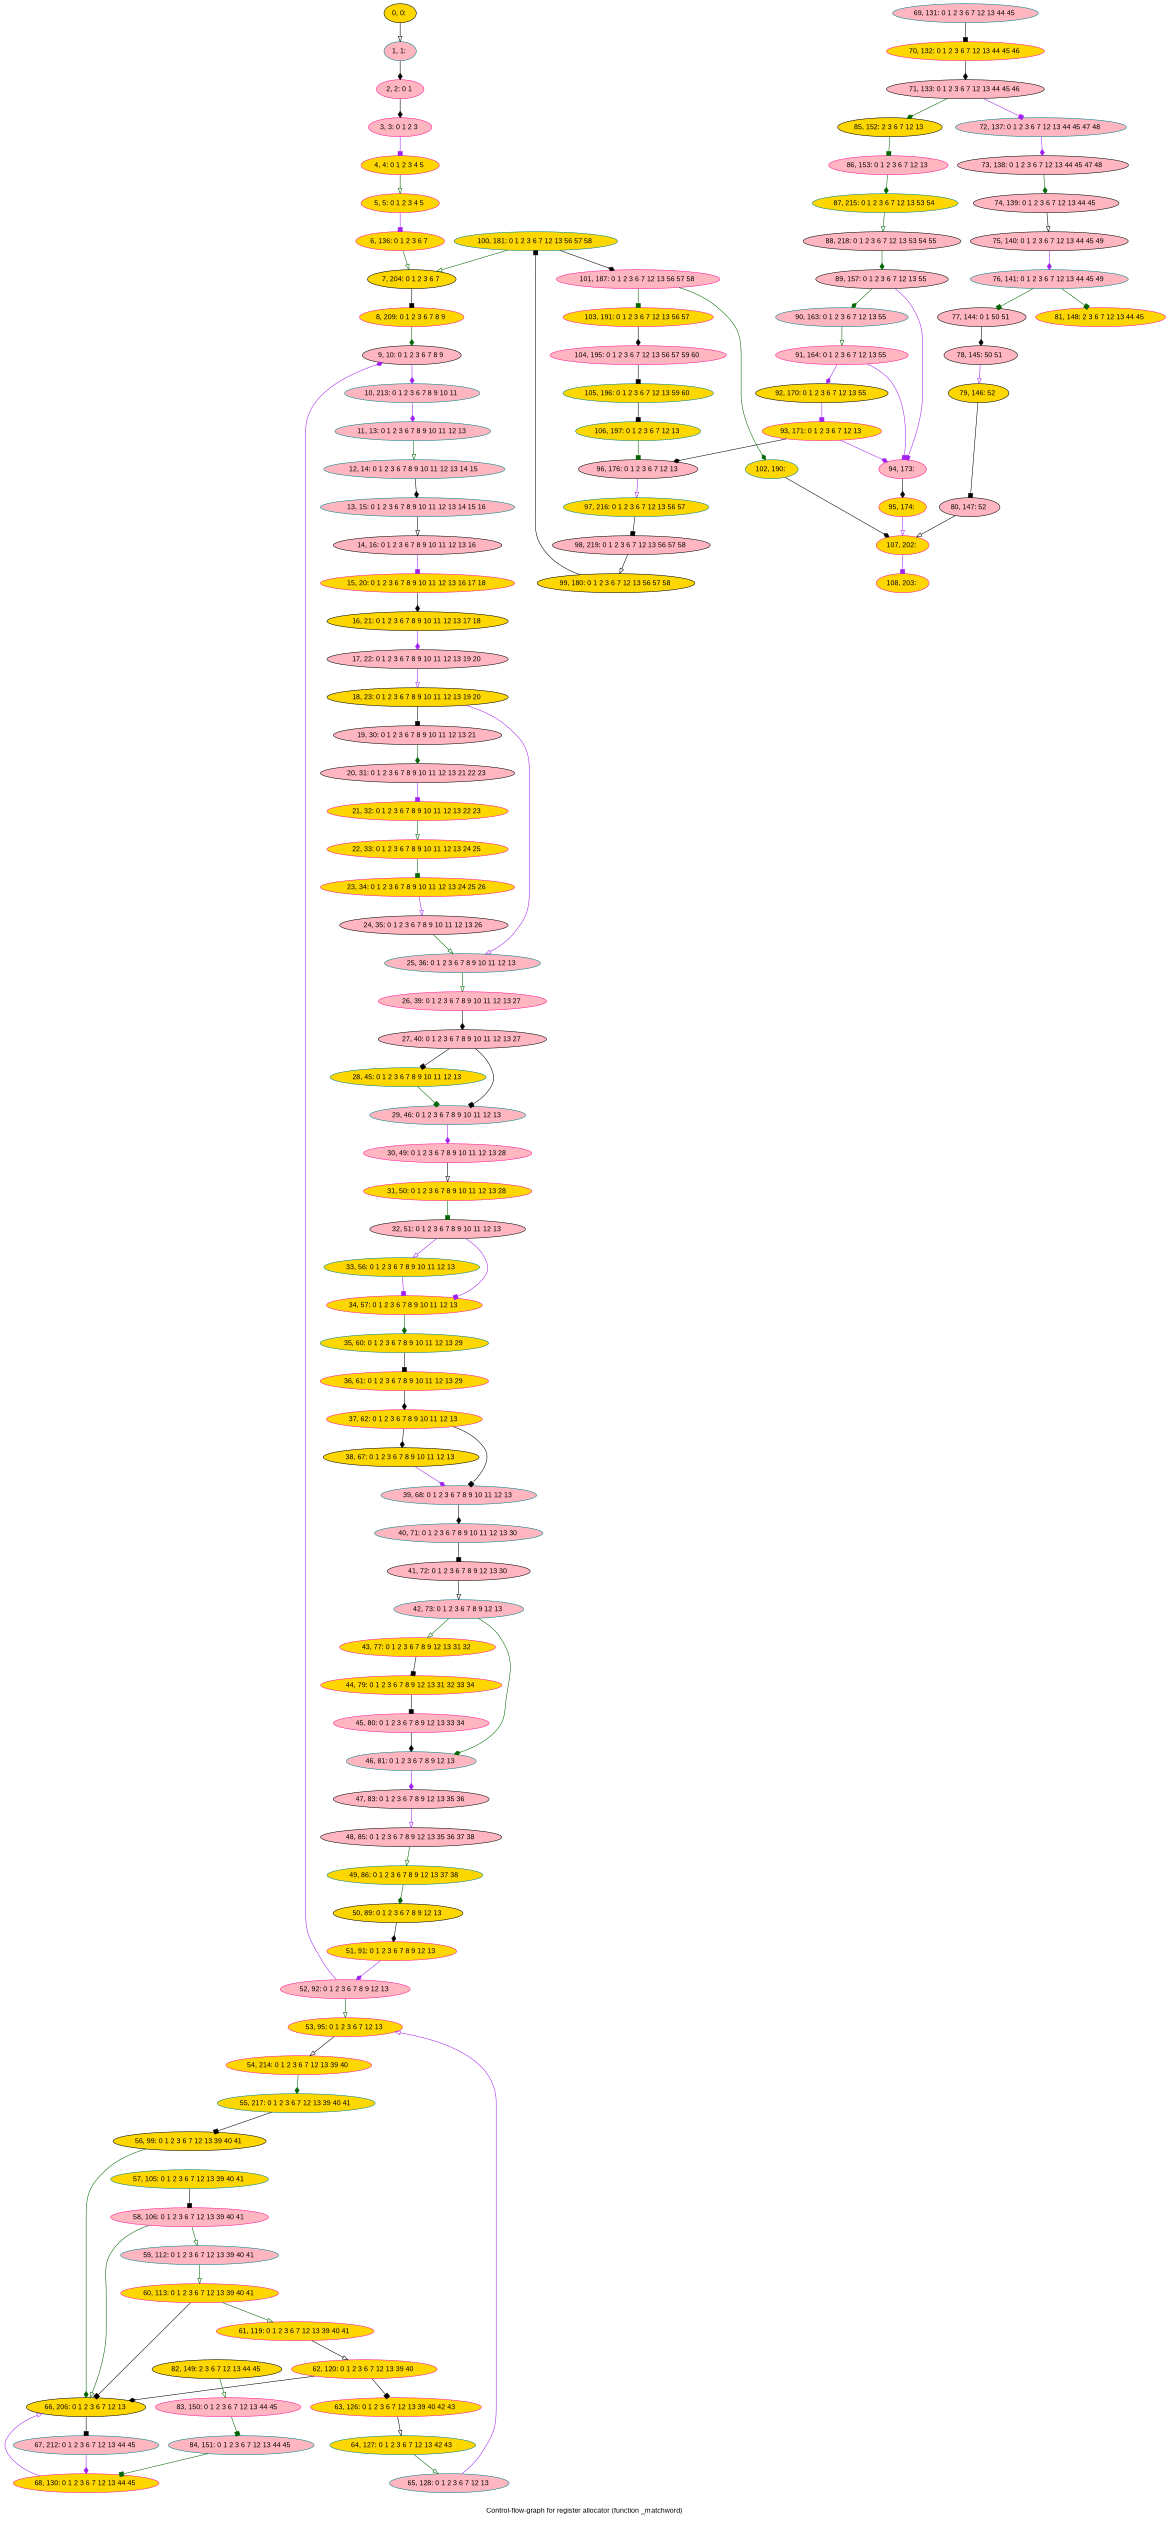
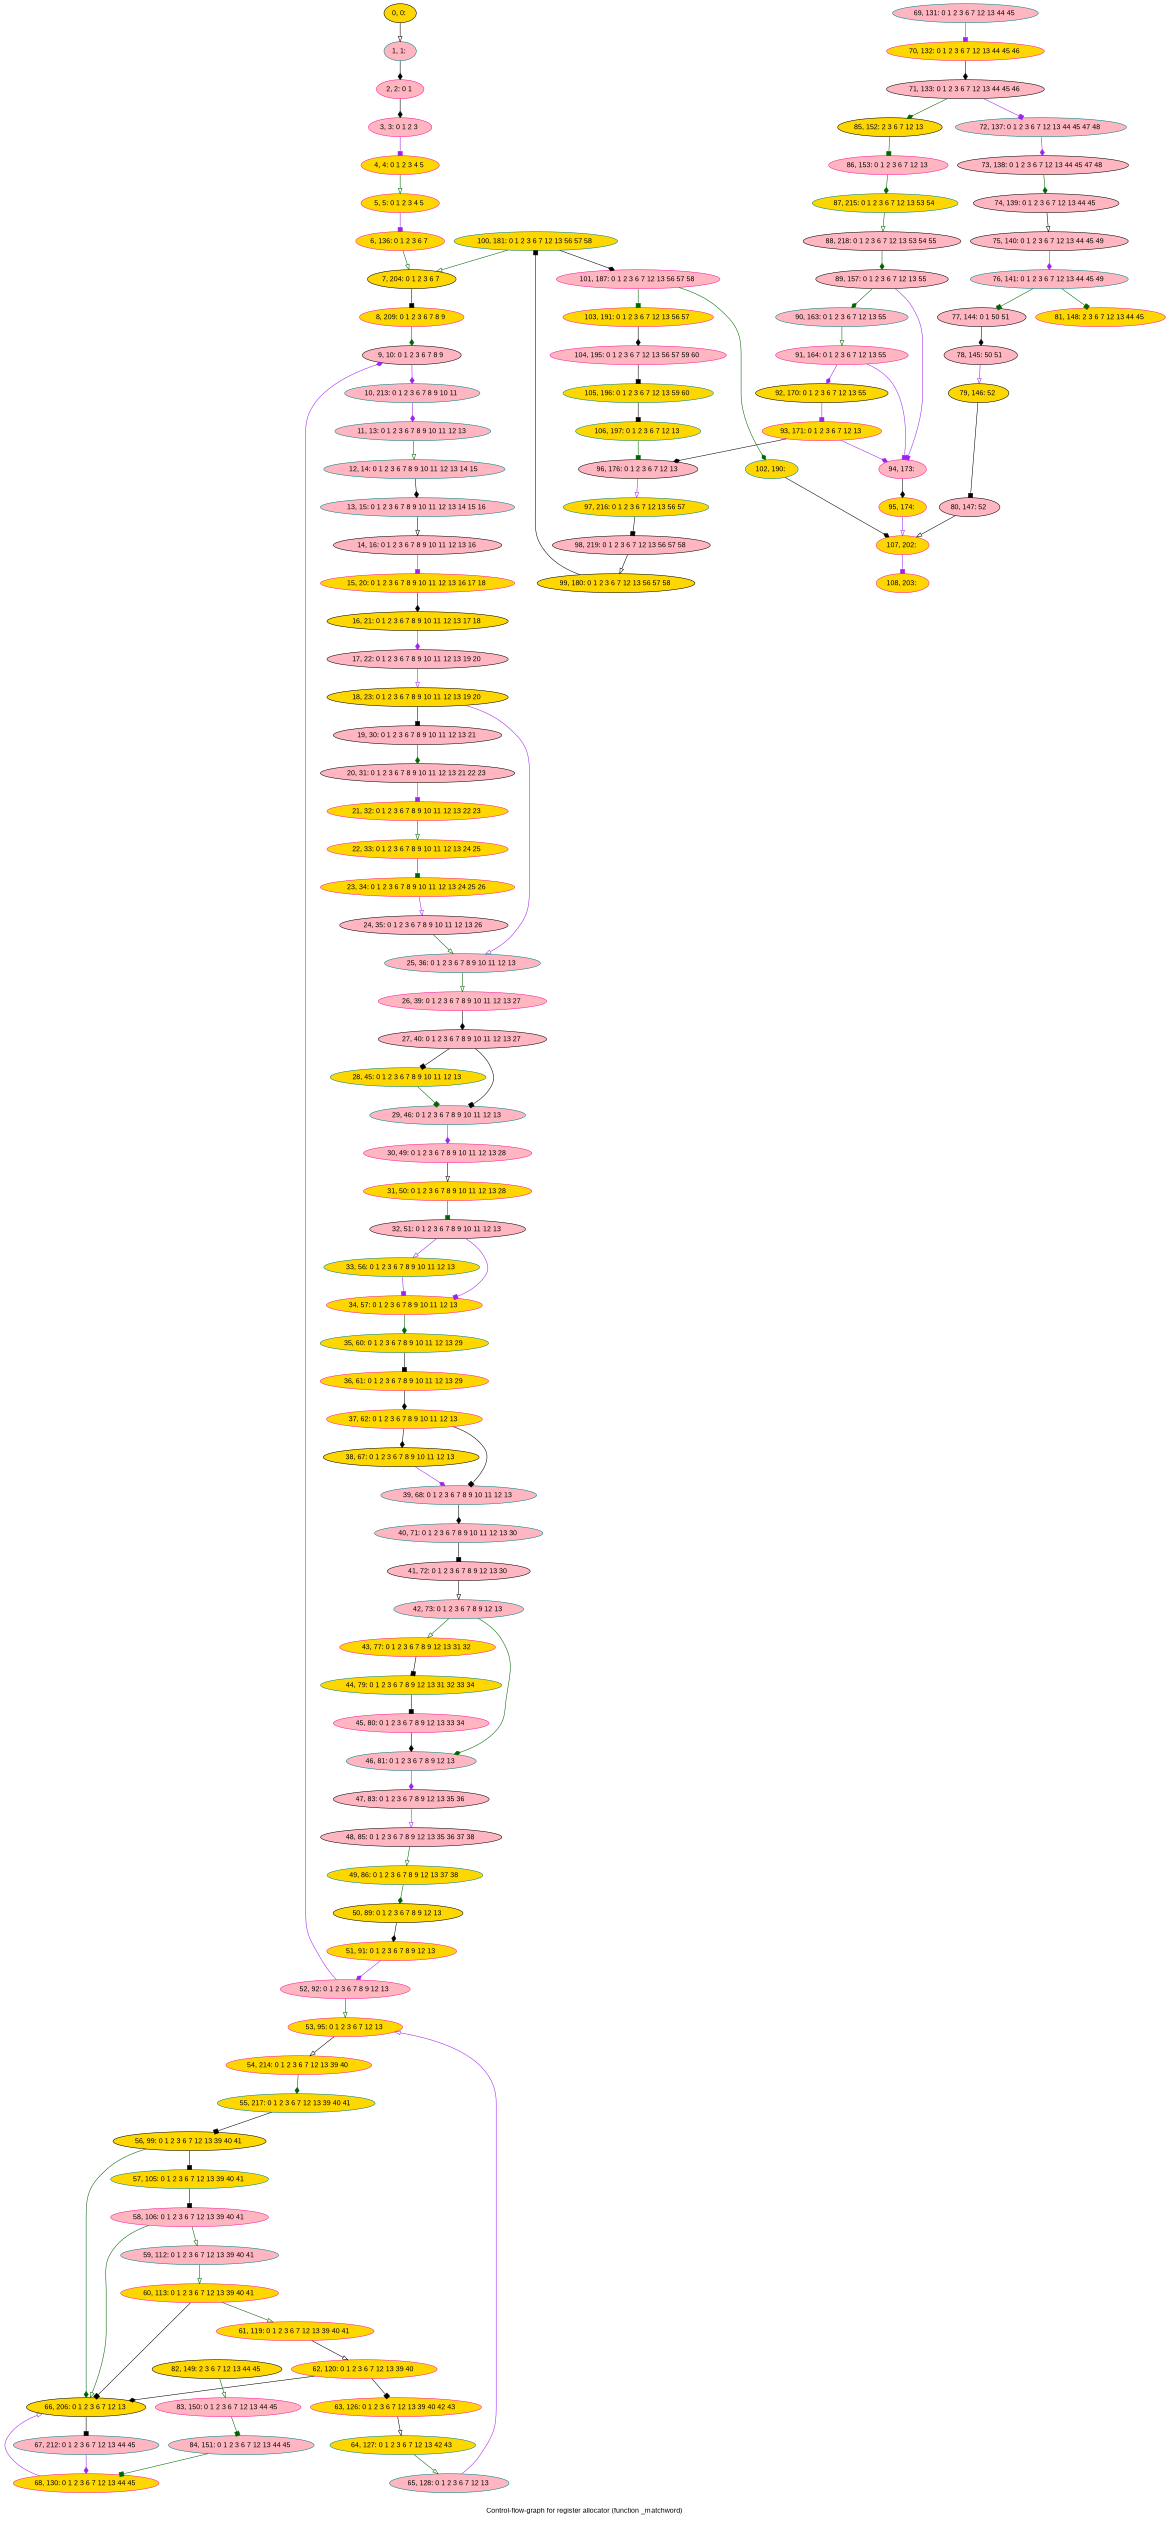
edge "69, 131: 0 1 2 3 6 7 12 13 44 45" -> "70, 132: 0 1 2 3 6 7 12 13 44 45 46": color black -> purple
node "44, 79: 0 1 2 3 6 7 8 9 12 13 31 32 33 34": color deeppink -> teal
edge "56, 99: 0 1 2 3 6 7 12 13 39 40 41" -> "57, 105: 0 1 2 3 6 7 12 13 39 40 41": added
